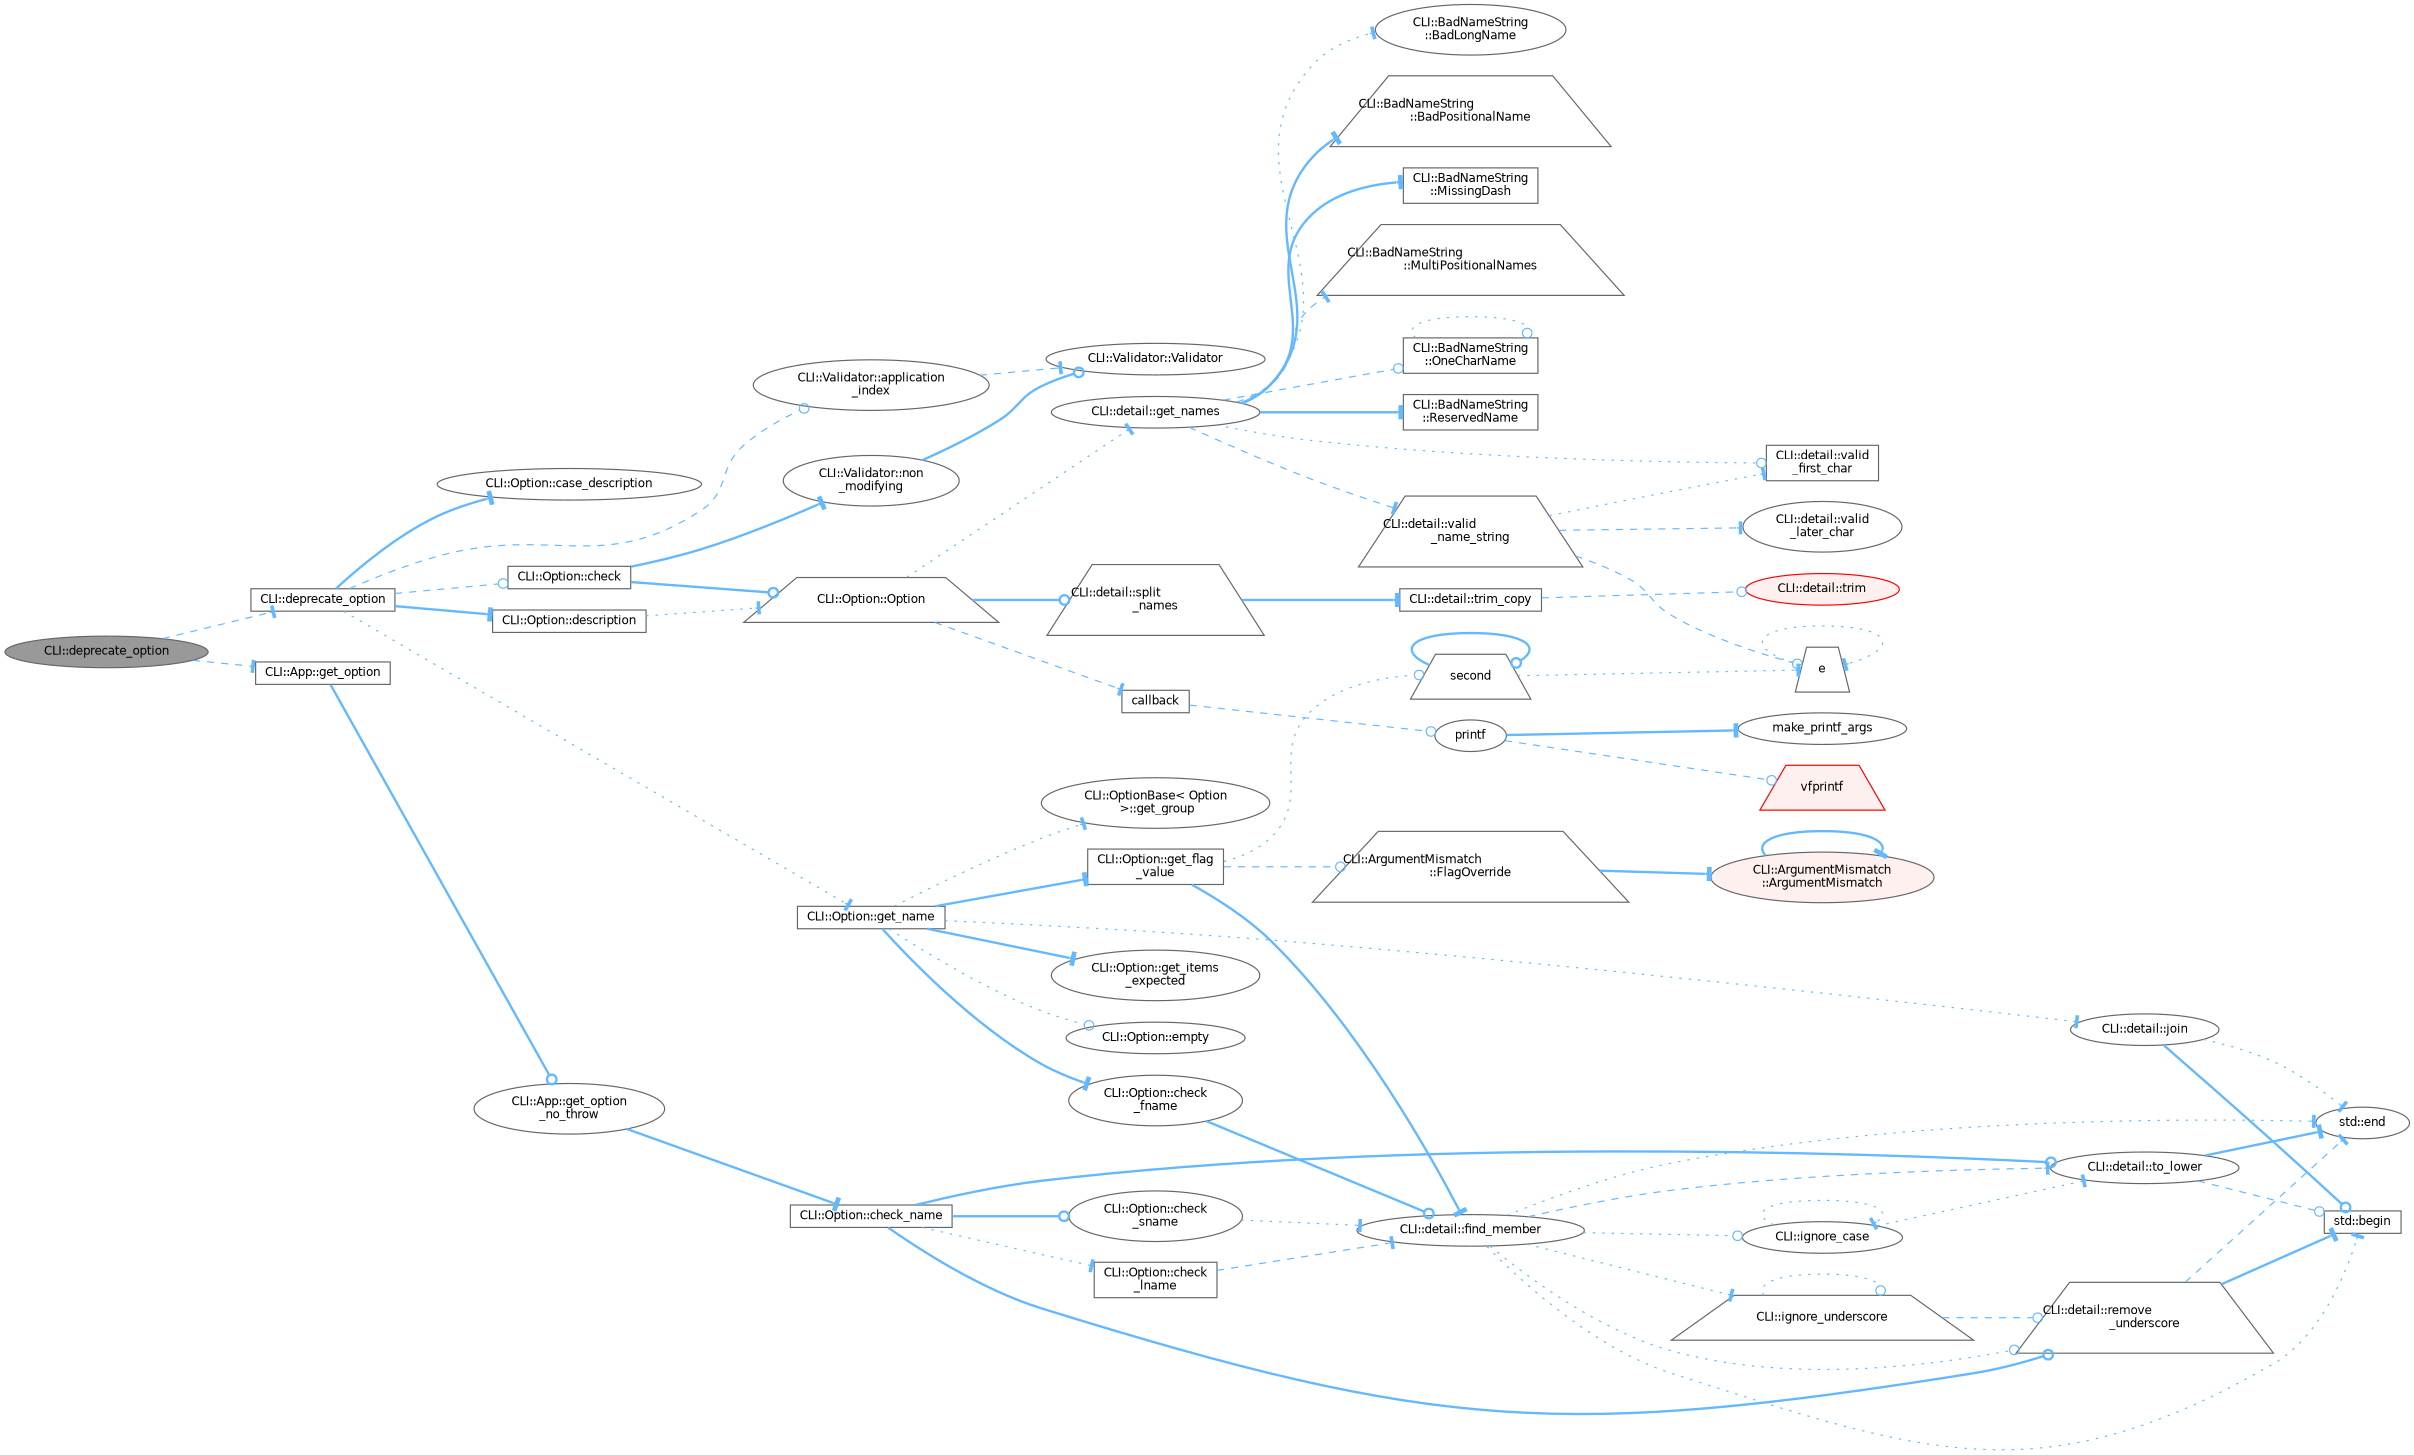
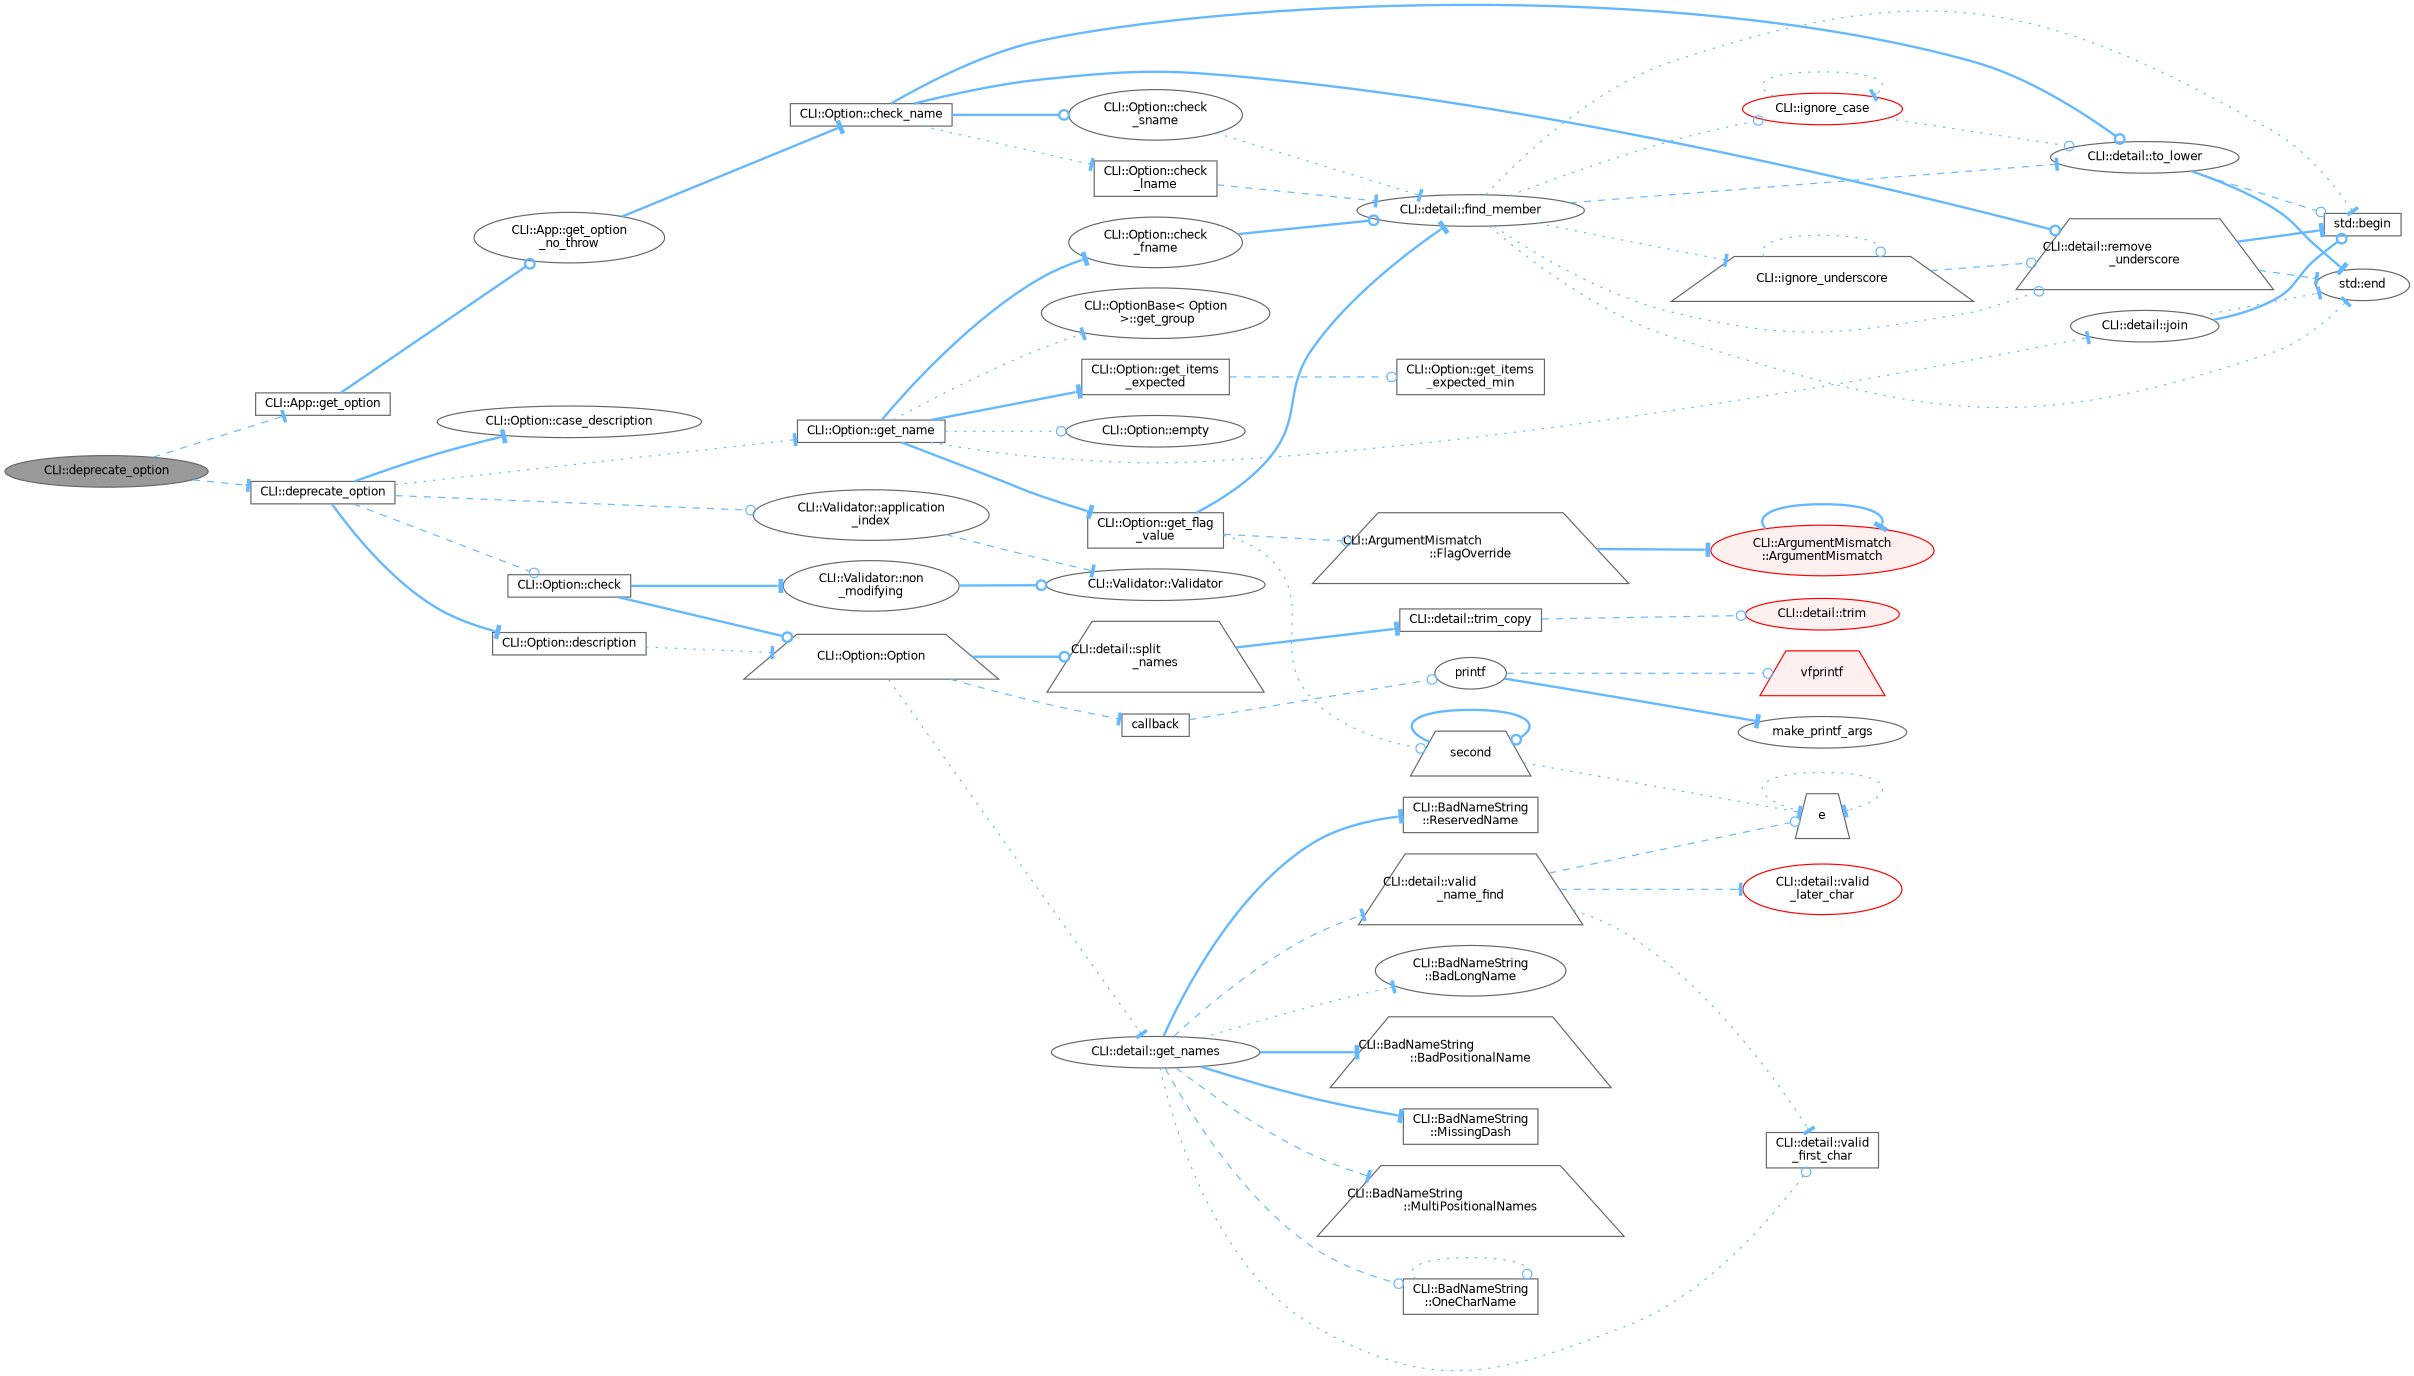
node "CLI::Option::get_items _expected_min": added
node "CLI::detail::valid _later_char": color grey40 -> red
node "CLI::detail::valid _name_string": label "CLI::detail::valid _name_string" -> "CLI::detail::valid _name_find"
node "CLI::ArgumentMismatch ::ArgumentMismatch": color grey40 -> red
node "CLI::Option::get_items _expected": shape ellipse -> box
edge "CLI::ignore_case" -> "CLI::detail::to_lower": arrowhead tee -> odot
node "CLI::ignore_case": color grey40 -> red
